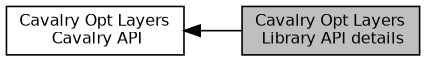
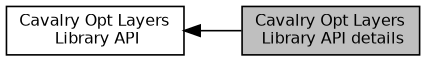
node "Cavalry Opt Layers Cavalry API": label "Cavalry Opt Layers Cavalry API" -> "Cavalry Opt Layers Library API"
